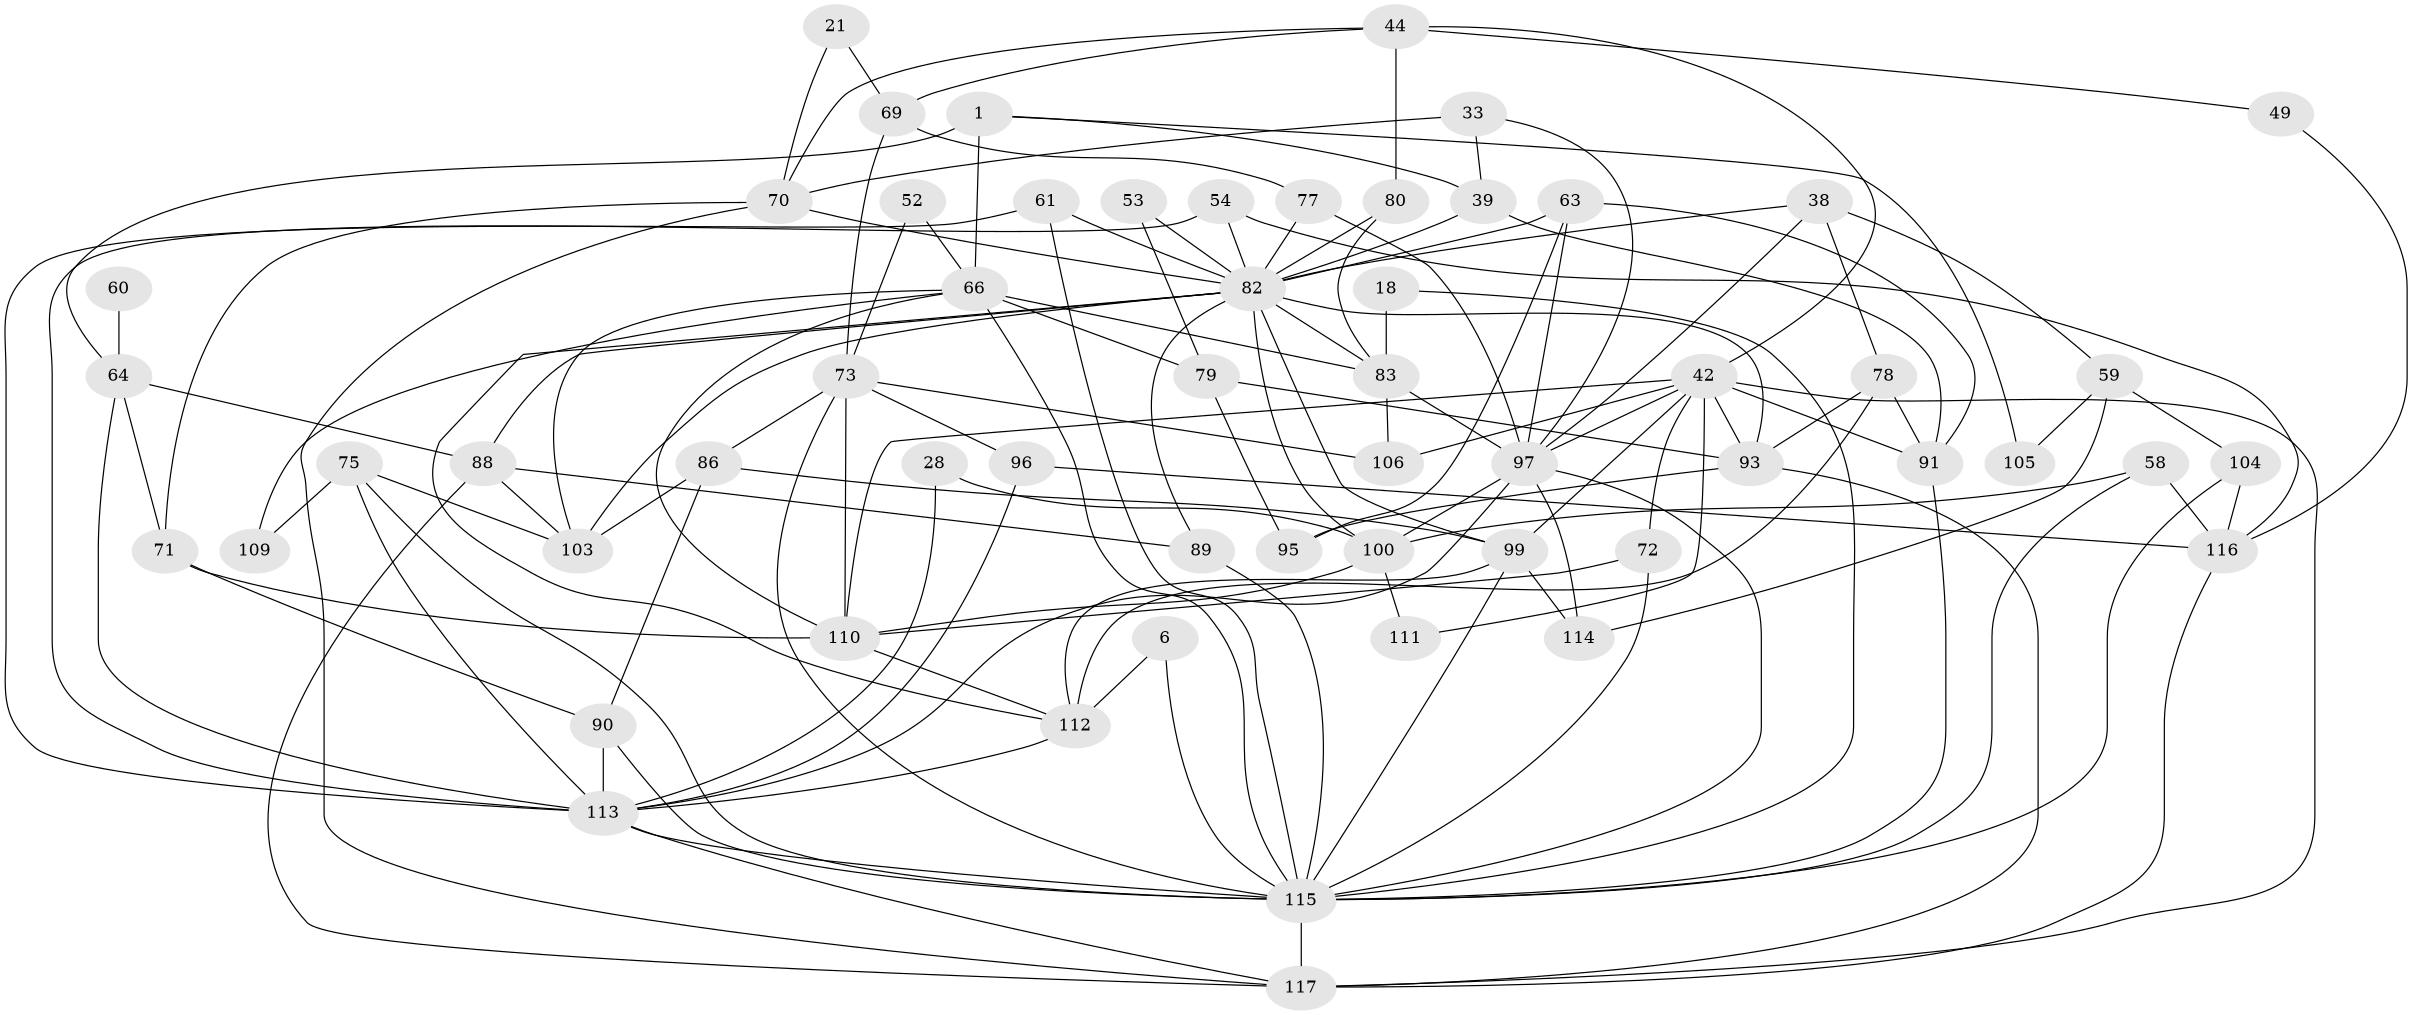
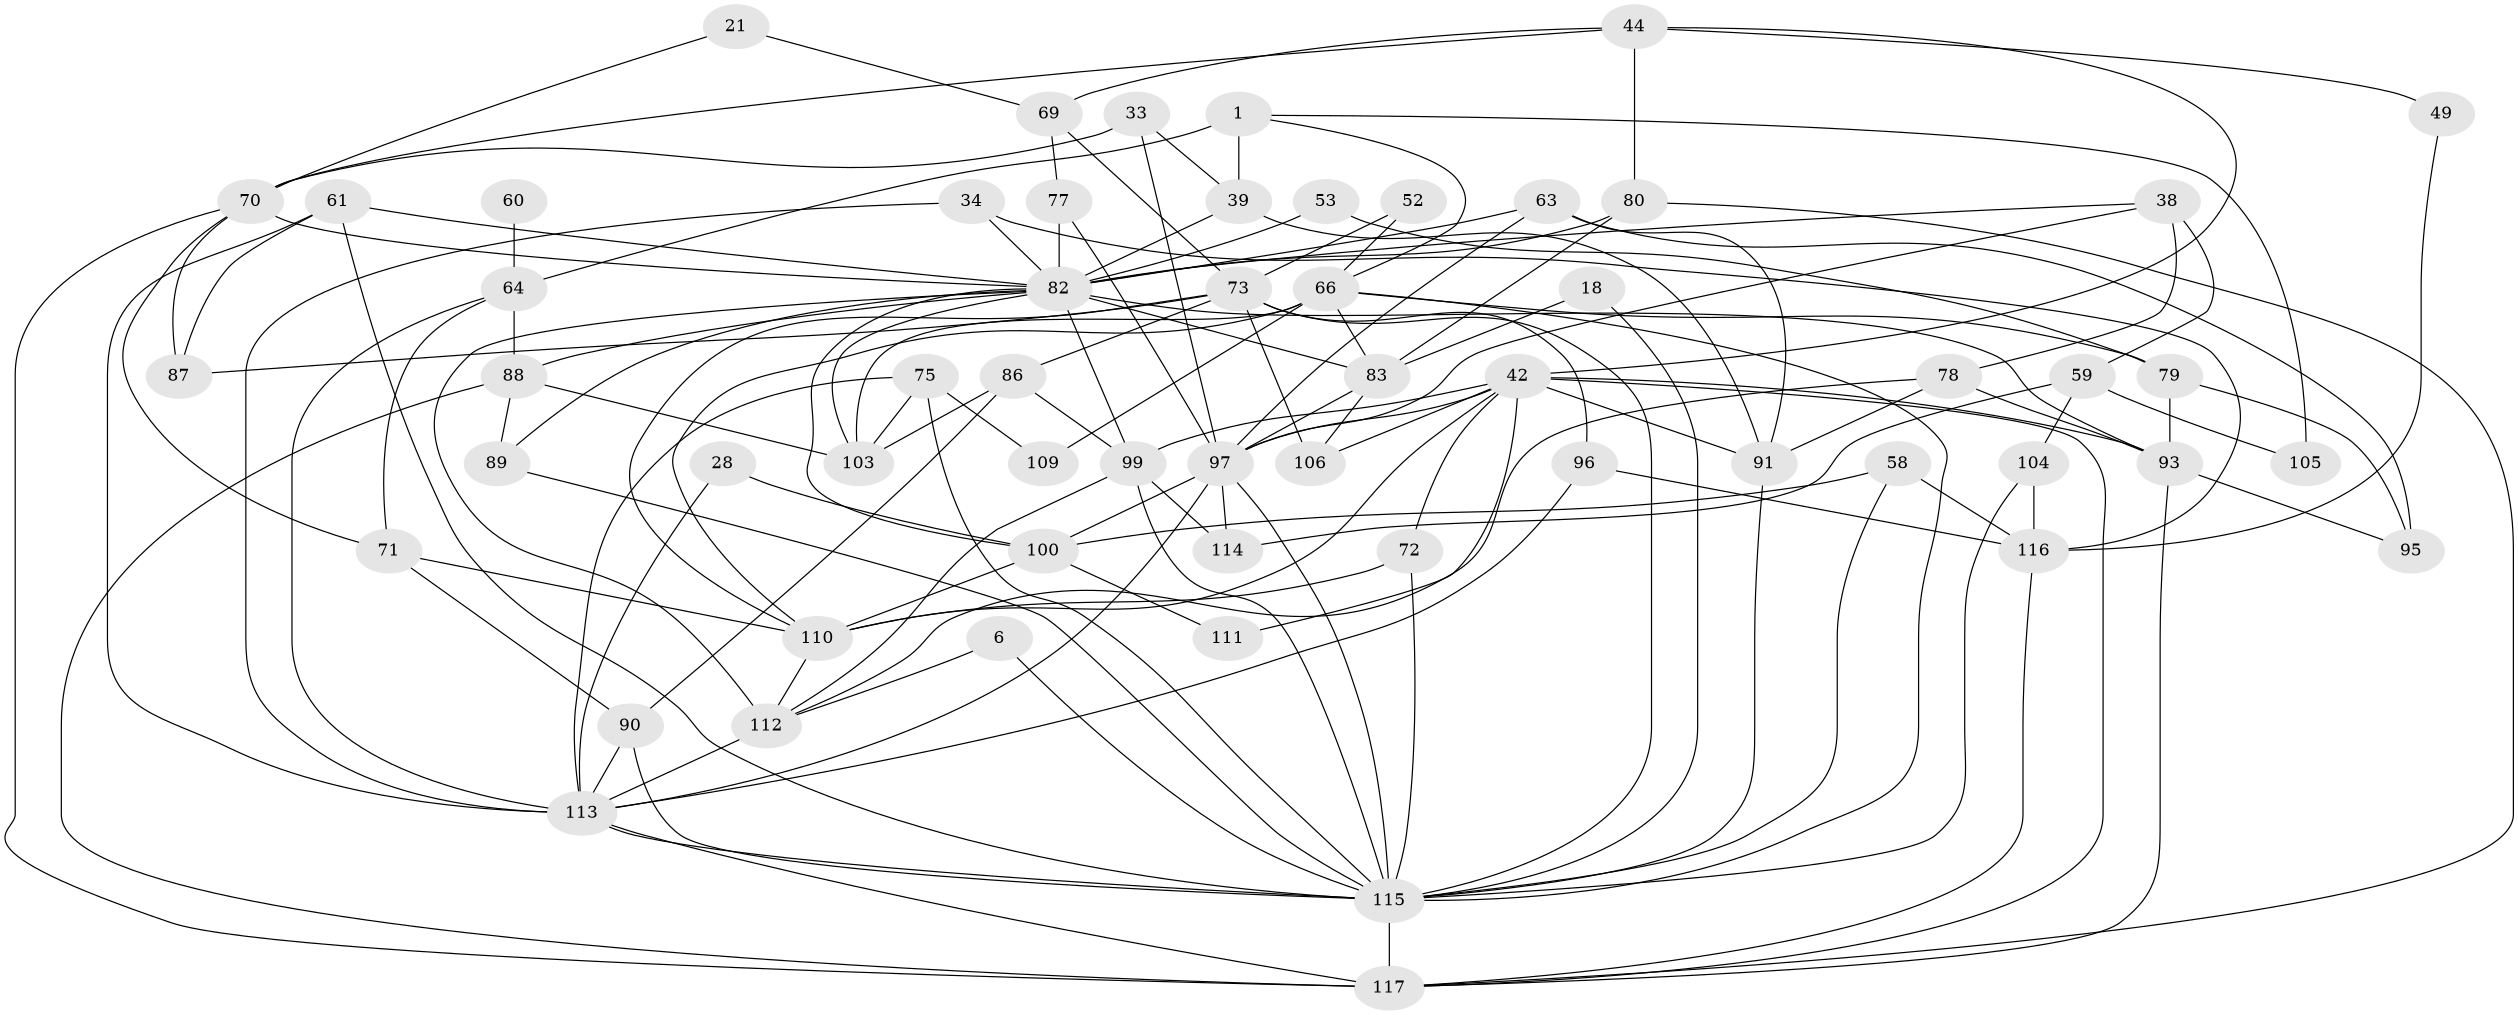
node "54": label "54" -> "34"
node "87": added
edge "80" -- "117": added
